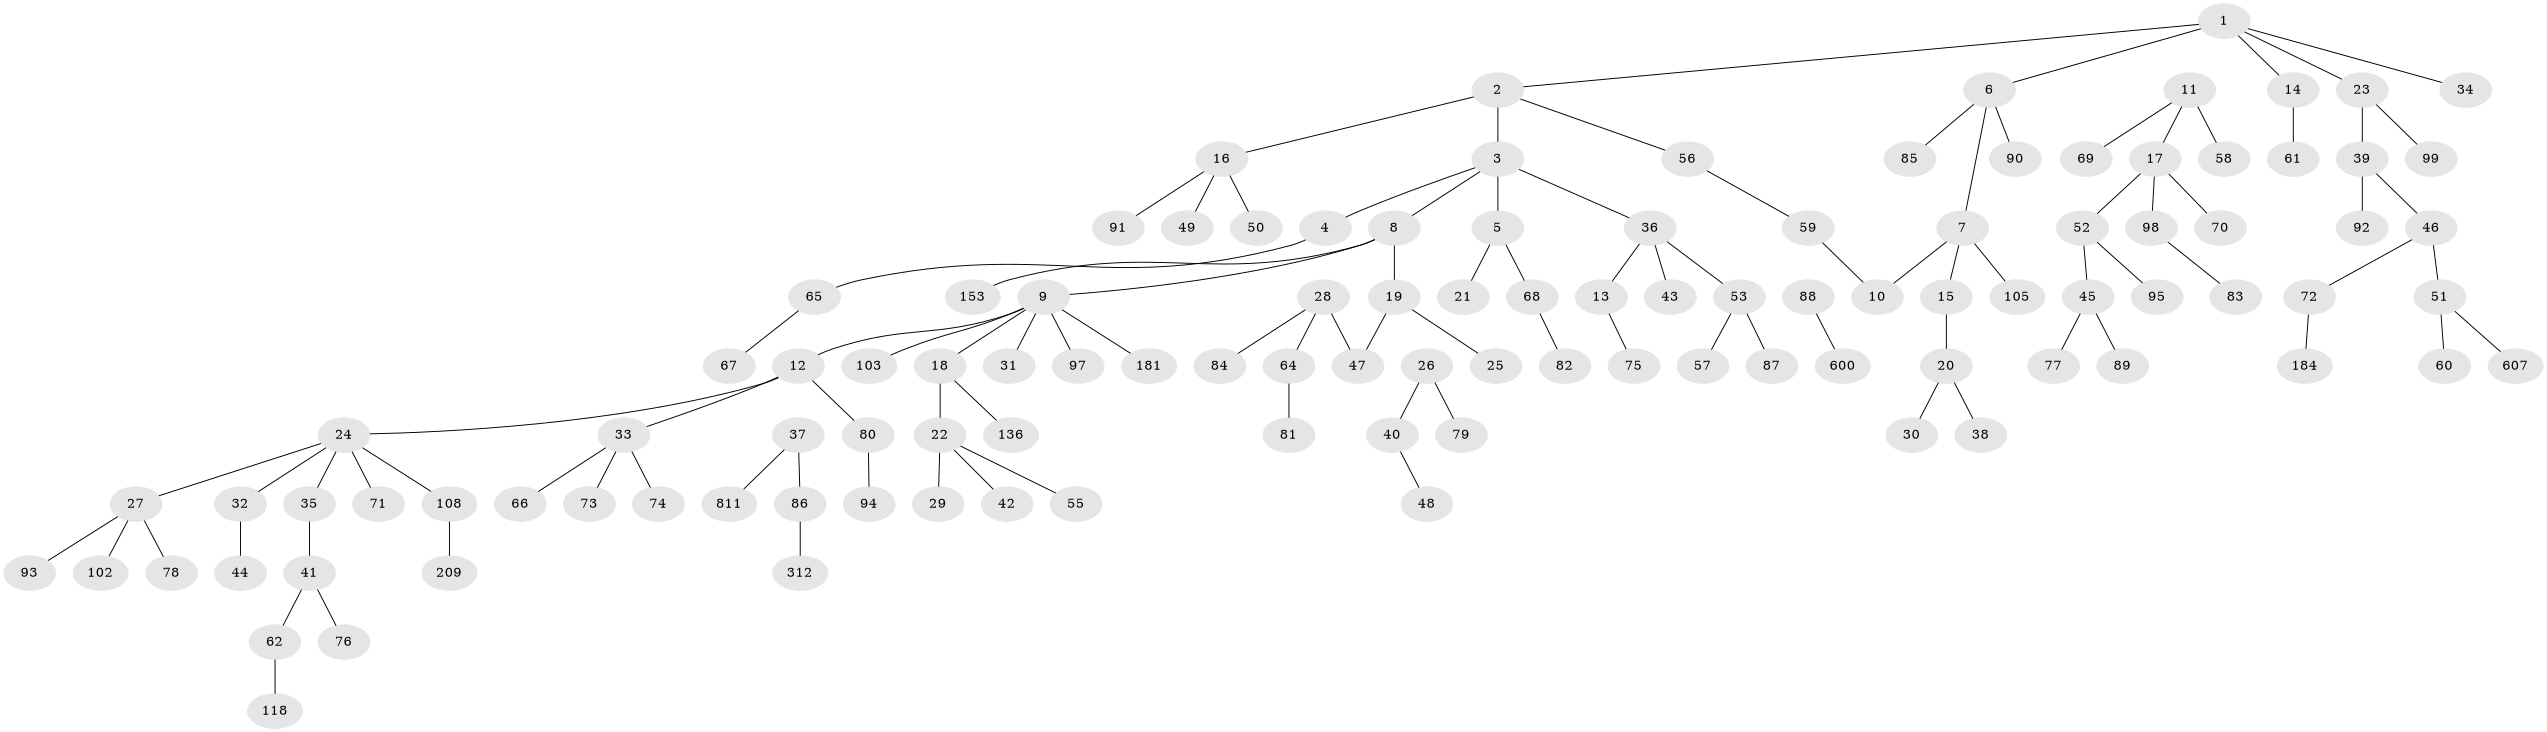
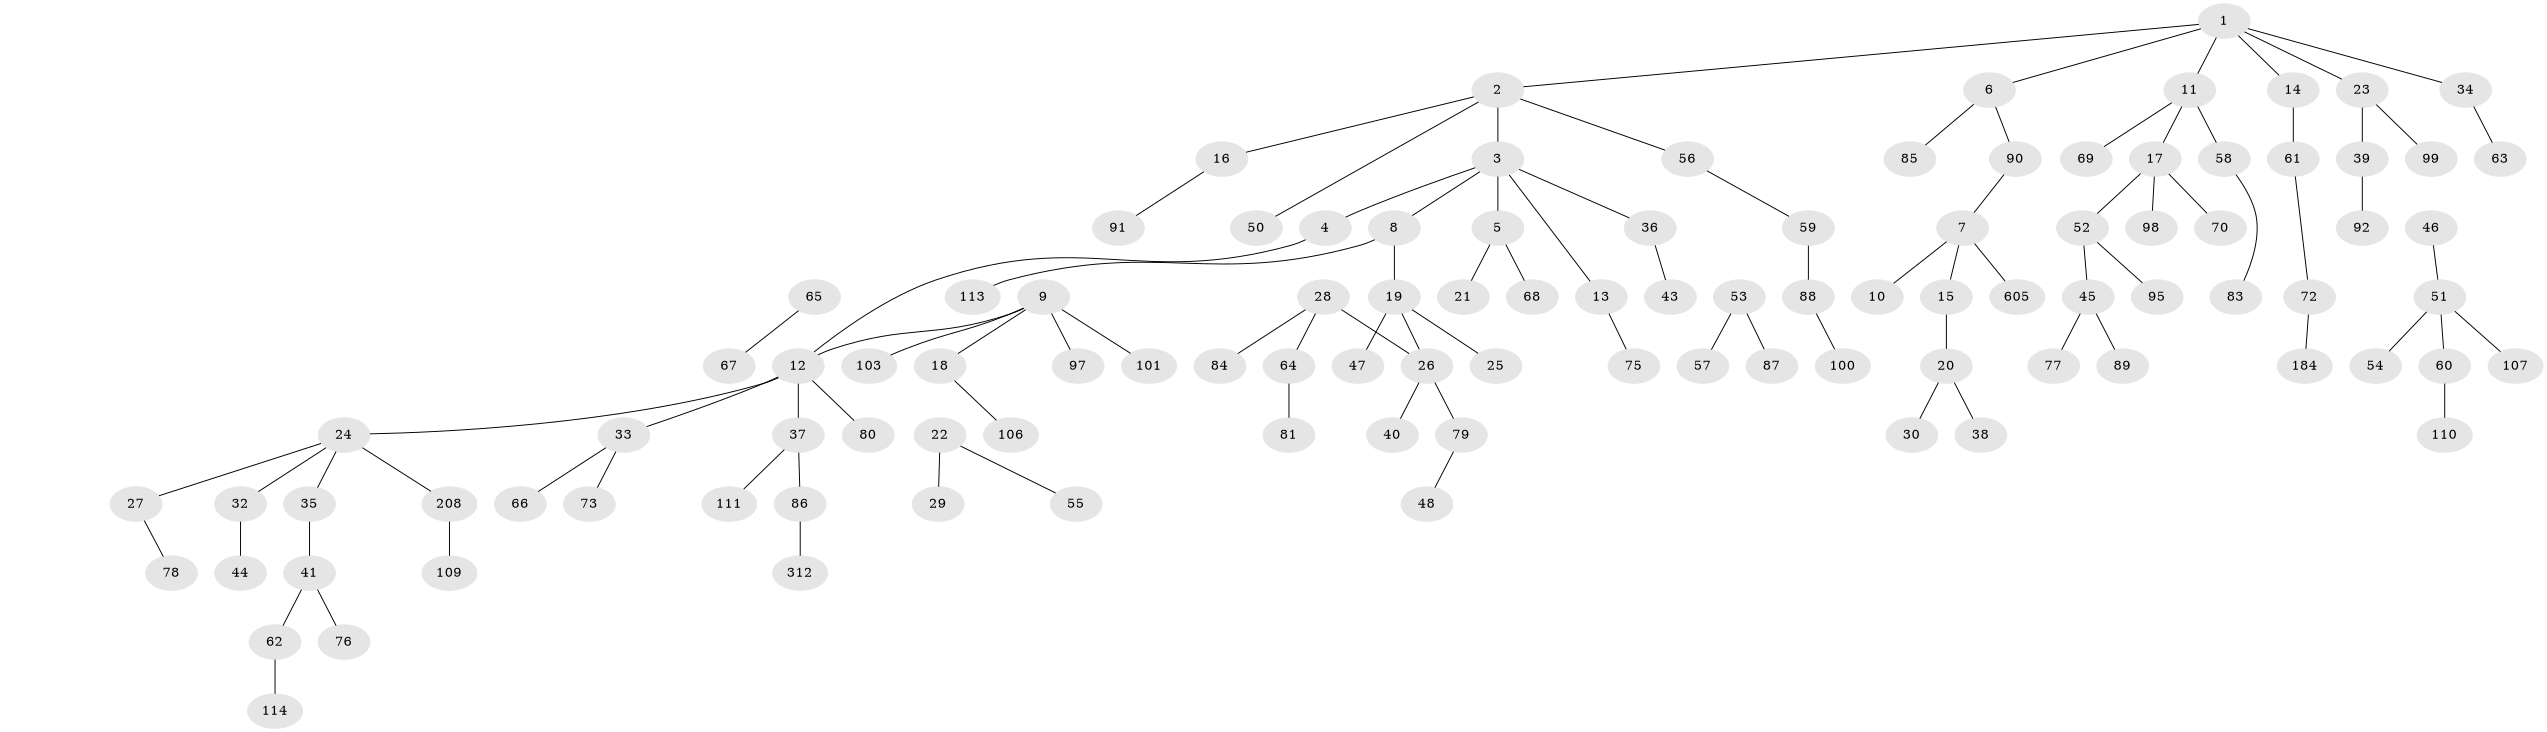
edge "1" -- "11": added
edge "6" -- "7": now "90" -- "7"
node "63": added
edge "39" -- "46": removed
edge "16" -- "50": now "2" -- "50"
node "49": removed
edge "59" -- "10": now "59" -- "88"
edge "46" -- "72": now "61" -- "72"
edge "36" -- "13": now "3" -- "13"
edge "36" -- "53": removed
edge "98" -- "83": now "58" -- "83"
edge "4" -- "65": now "4" -- "12"
edge "8" -- "9": removed
node "153": label "153" -> "113"
node "105": label "105" -> "605"
edge "19" -- "26": added
edge "28" -- "47": now "28" -- "26"
node "31": removed
node "181": label "181" -> "101"
node "82": removed
node "600": label "600" -> "100"
node "54": added
node "607": label "607" -> "107"
edge "12" -- "37": added
edge "18" -- "22": removed
node "136": label "136" -> "106"
node "110": added
edge "40" -- "48": now "79" -- "48"
node "71": removed
node "108": label "108" -> "208"
node "74": removed
node "811": label "811" -> "111"
node "94": removed
node "42": removed
node "93": removed
node "102": removed
node "209": label "209" -> "109"
node "118": label "118" -> "114"
